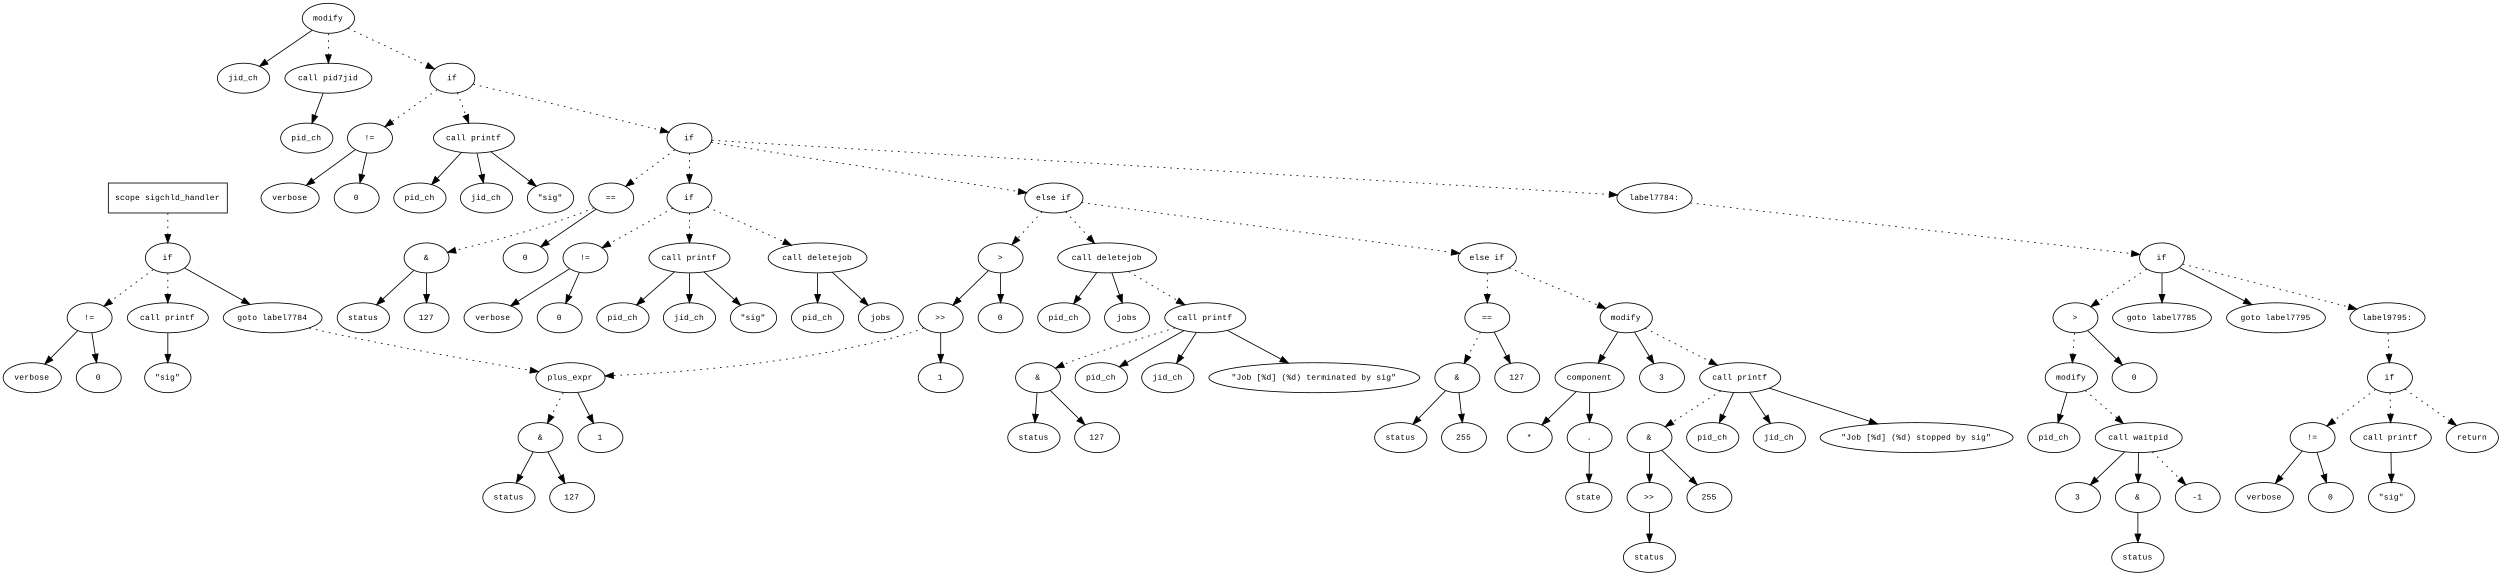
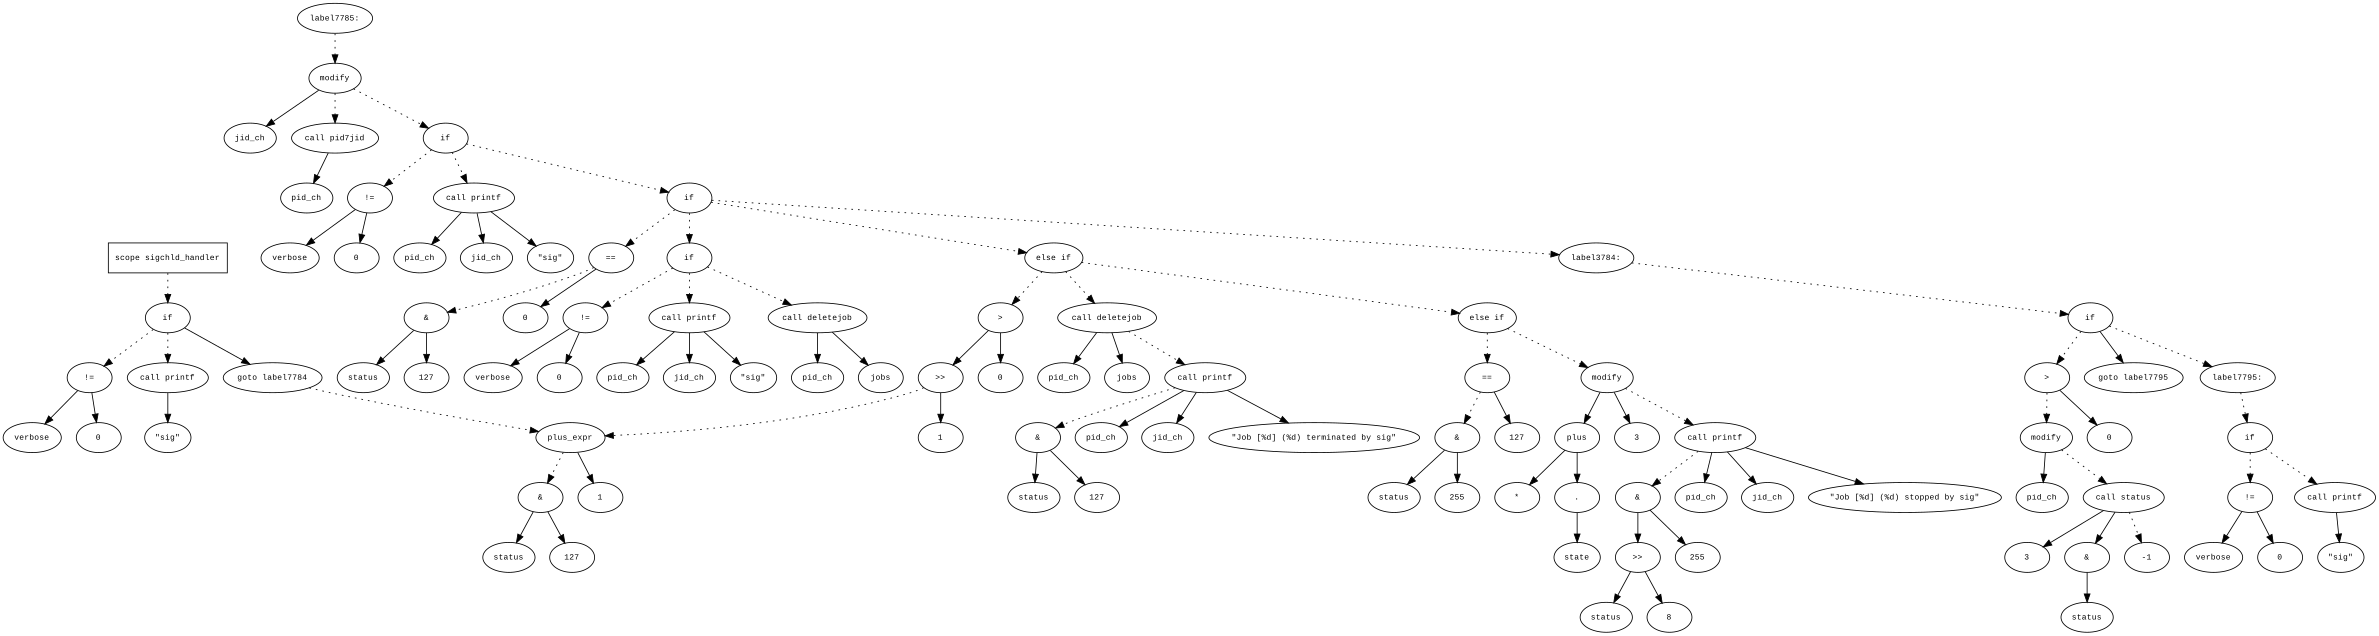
node "label7785:": added
node "label7784:": label "label7784:" -> "label3784:"
node "goto label7785": removed
node "label9795:": label "label9795:" -> "label7795:"
node "component": label "component" -> "plus"
node "call waitpid": label "call waitpid" -> "call status"
node "return": removed
node "8": added
